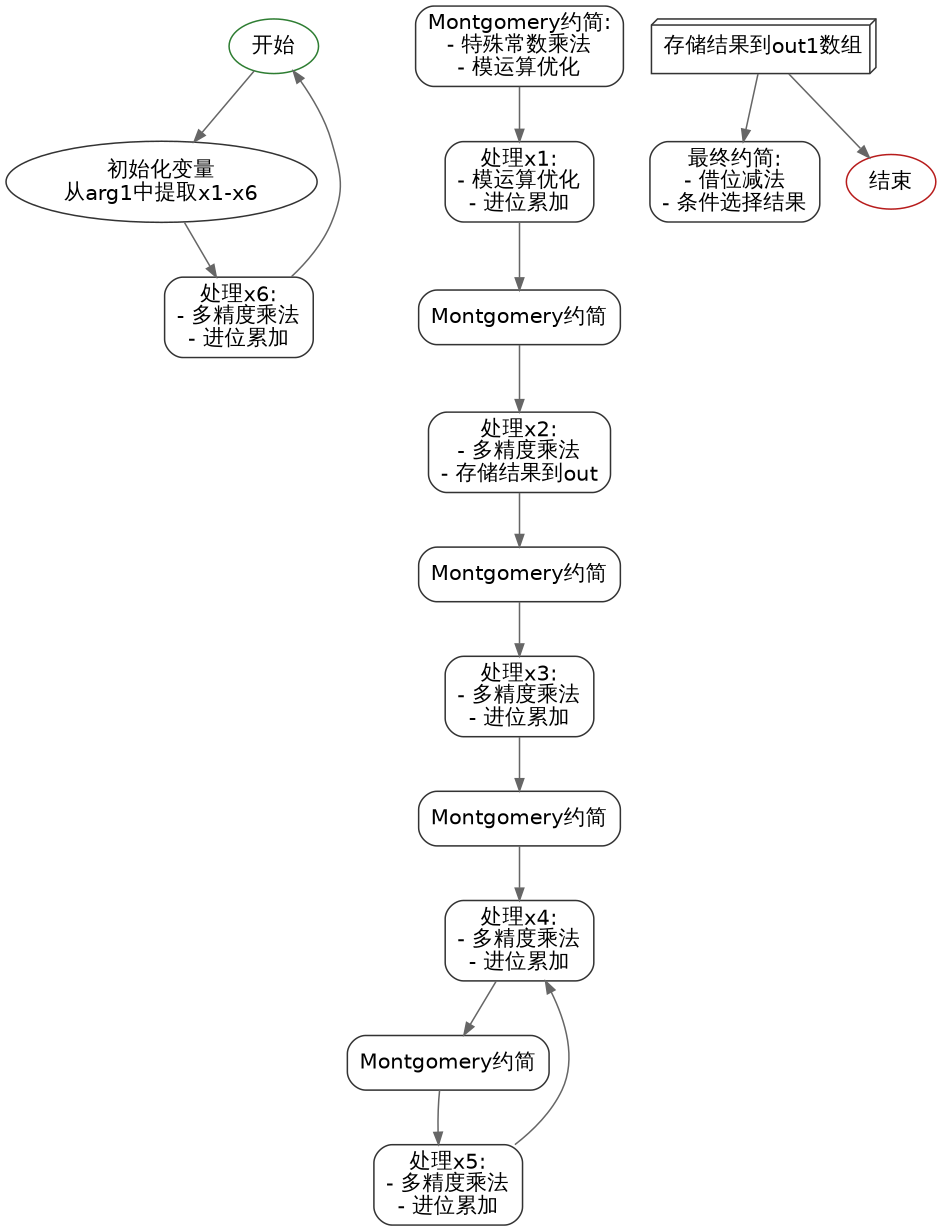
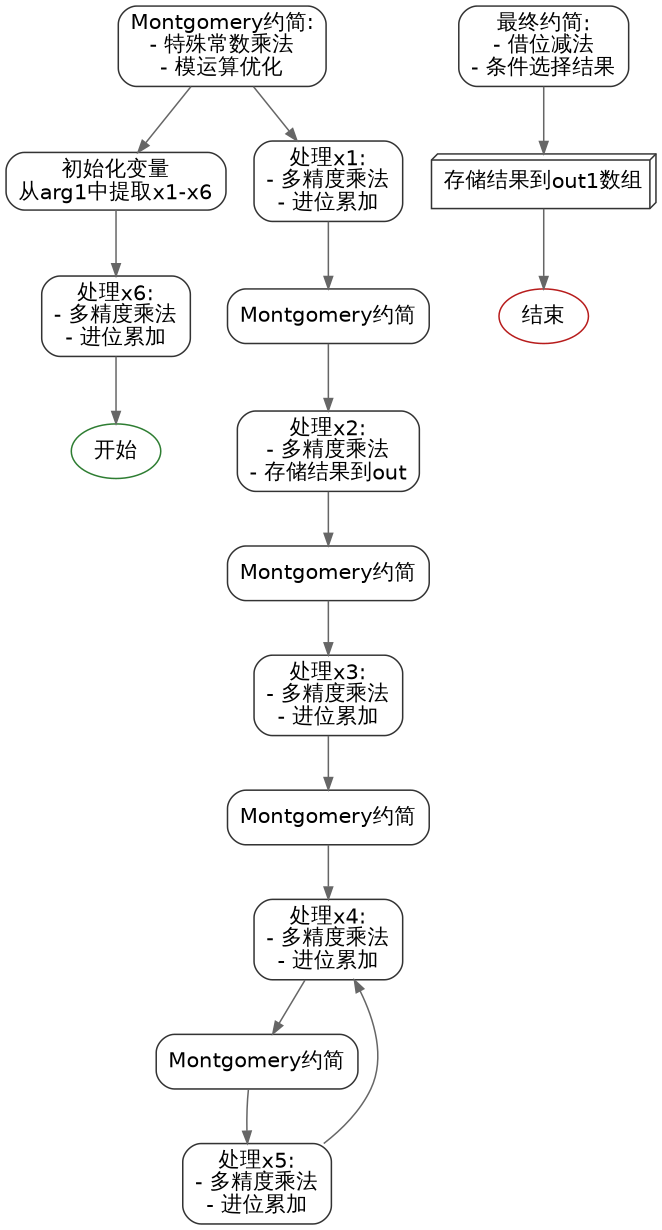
edge "开始" -> "初始化变量 从arg1中提取x1-x6": now "Montgomery约简: - 特殊常数乘法 - 模运算优化" -> "初始化变量 从arg1中提取x1-x6"
edge "存储结果到out1数组" -> "最终约简: - 借位减法 - 条件选择结果": reversed
node "初始化变量 从arg1中提取x1-x6": shape ellipse -> box
node "处理x1: - 模运算优化 - 进位累加": label "处理x1: - 模运算优化 - 进位累加" -> "处理x1: - 多精度乘法 - 进位累加"
